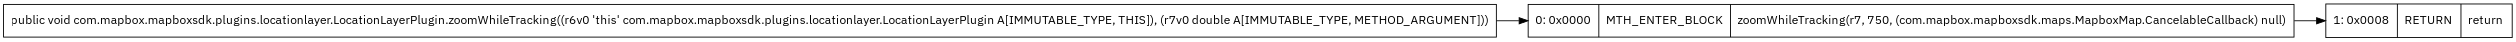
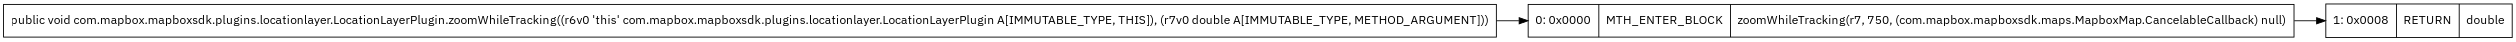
node "1: 0x0008": text "return" -> "double"
